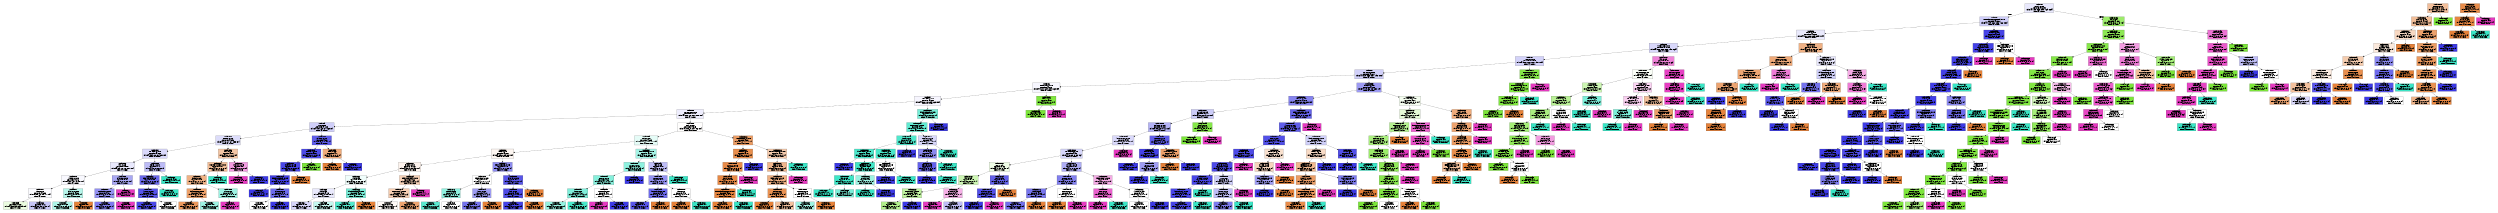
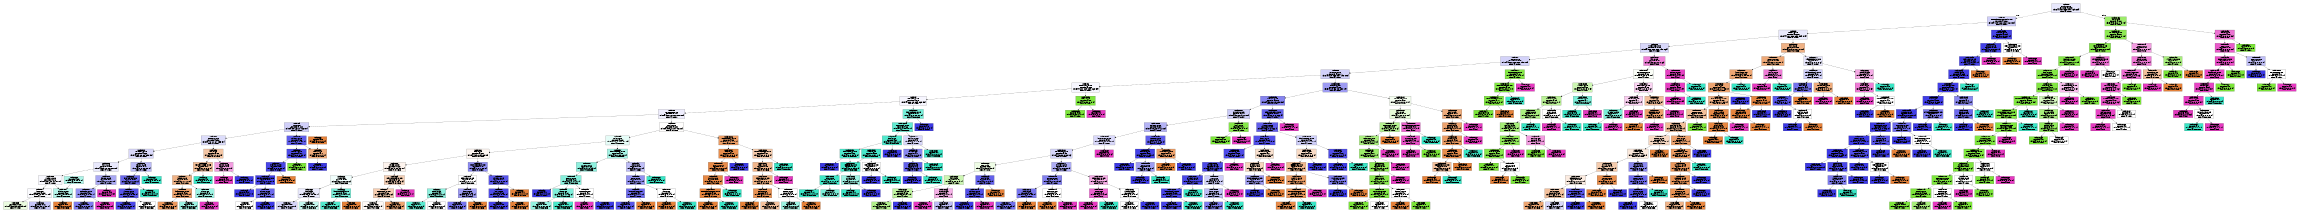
node "node #324": added
node "node #131": text "seaweed = japanese" -> "class = japanese"
edge "node #55" -> "node #56": reversed
edge "node #88" -> "node #96": now "node #89" -> "node #96"
edge "node #17" -> "node #18": reversed
